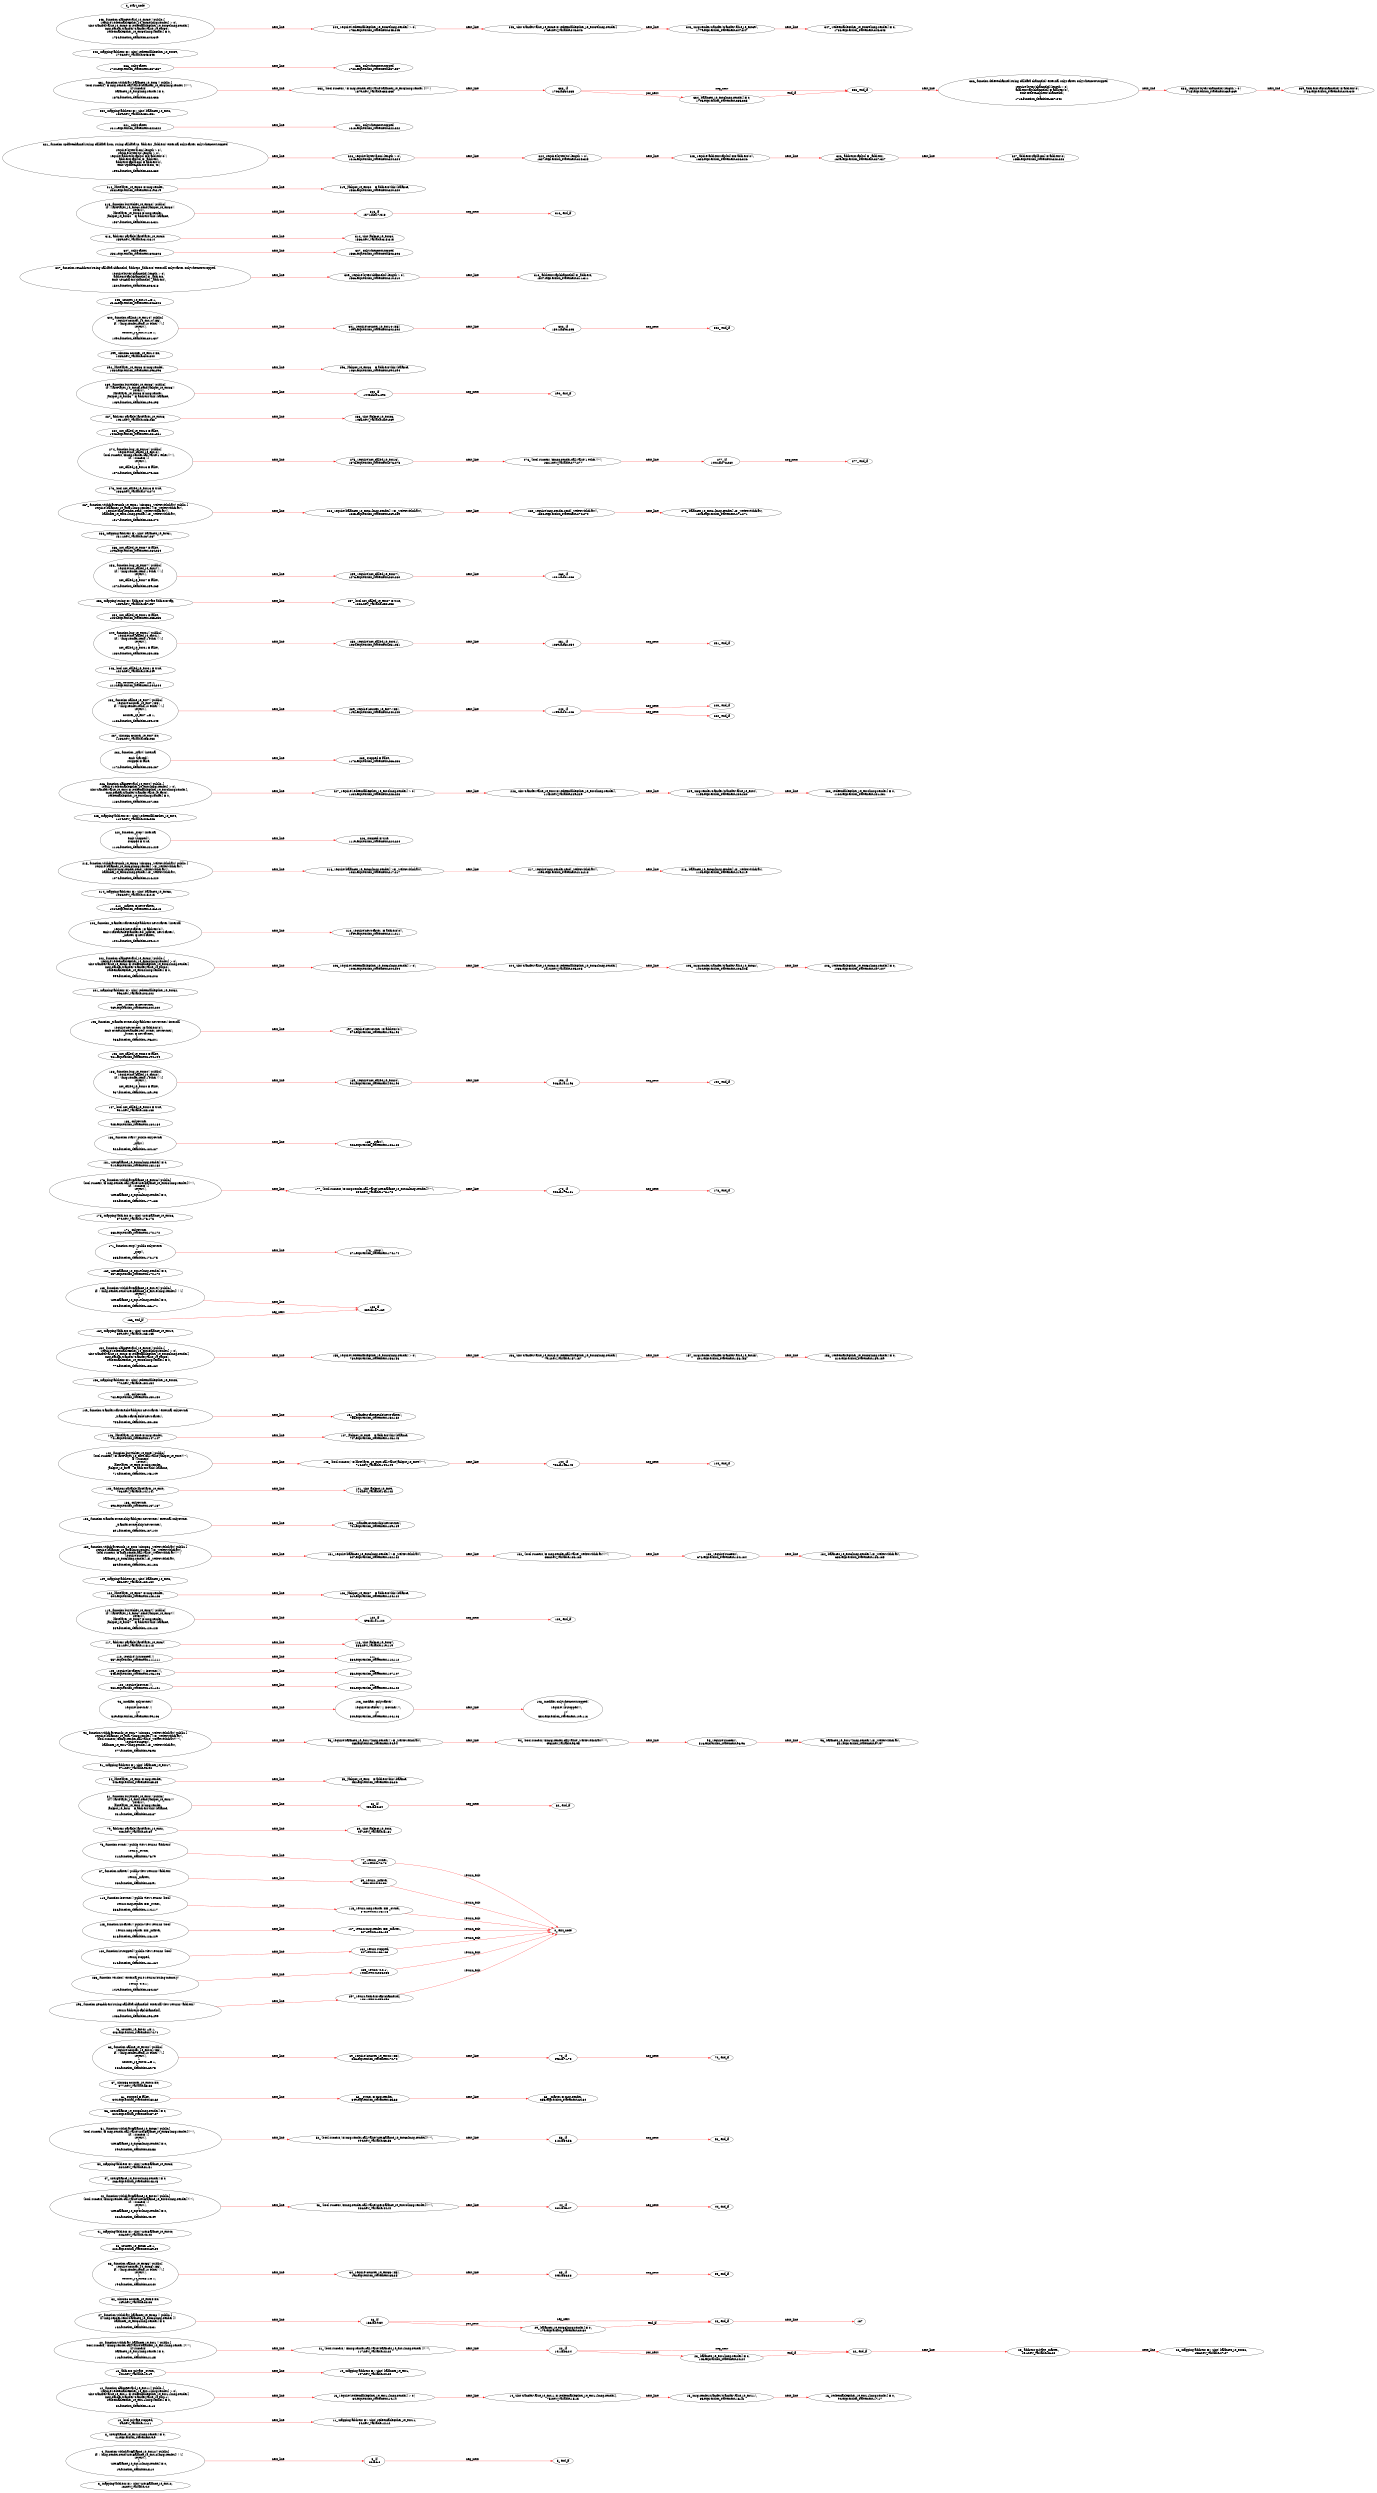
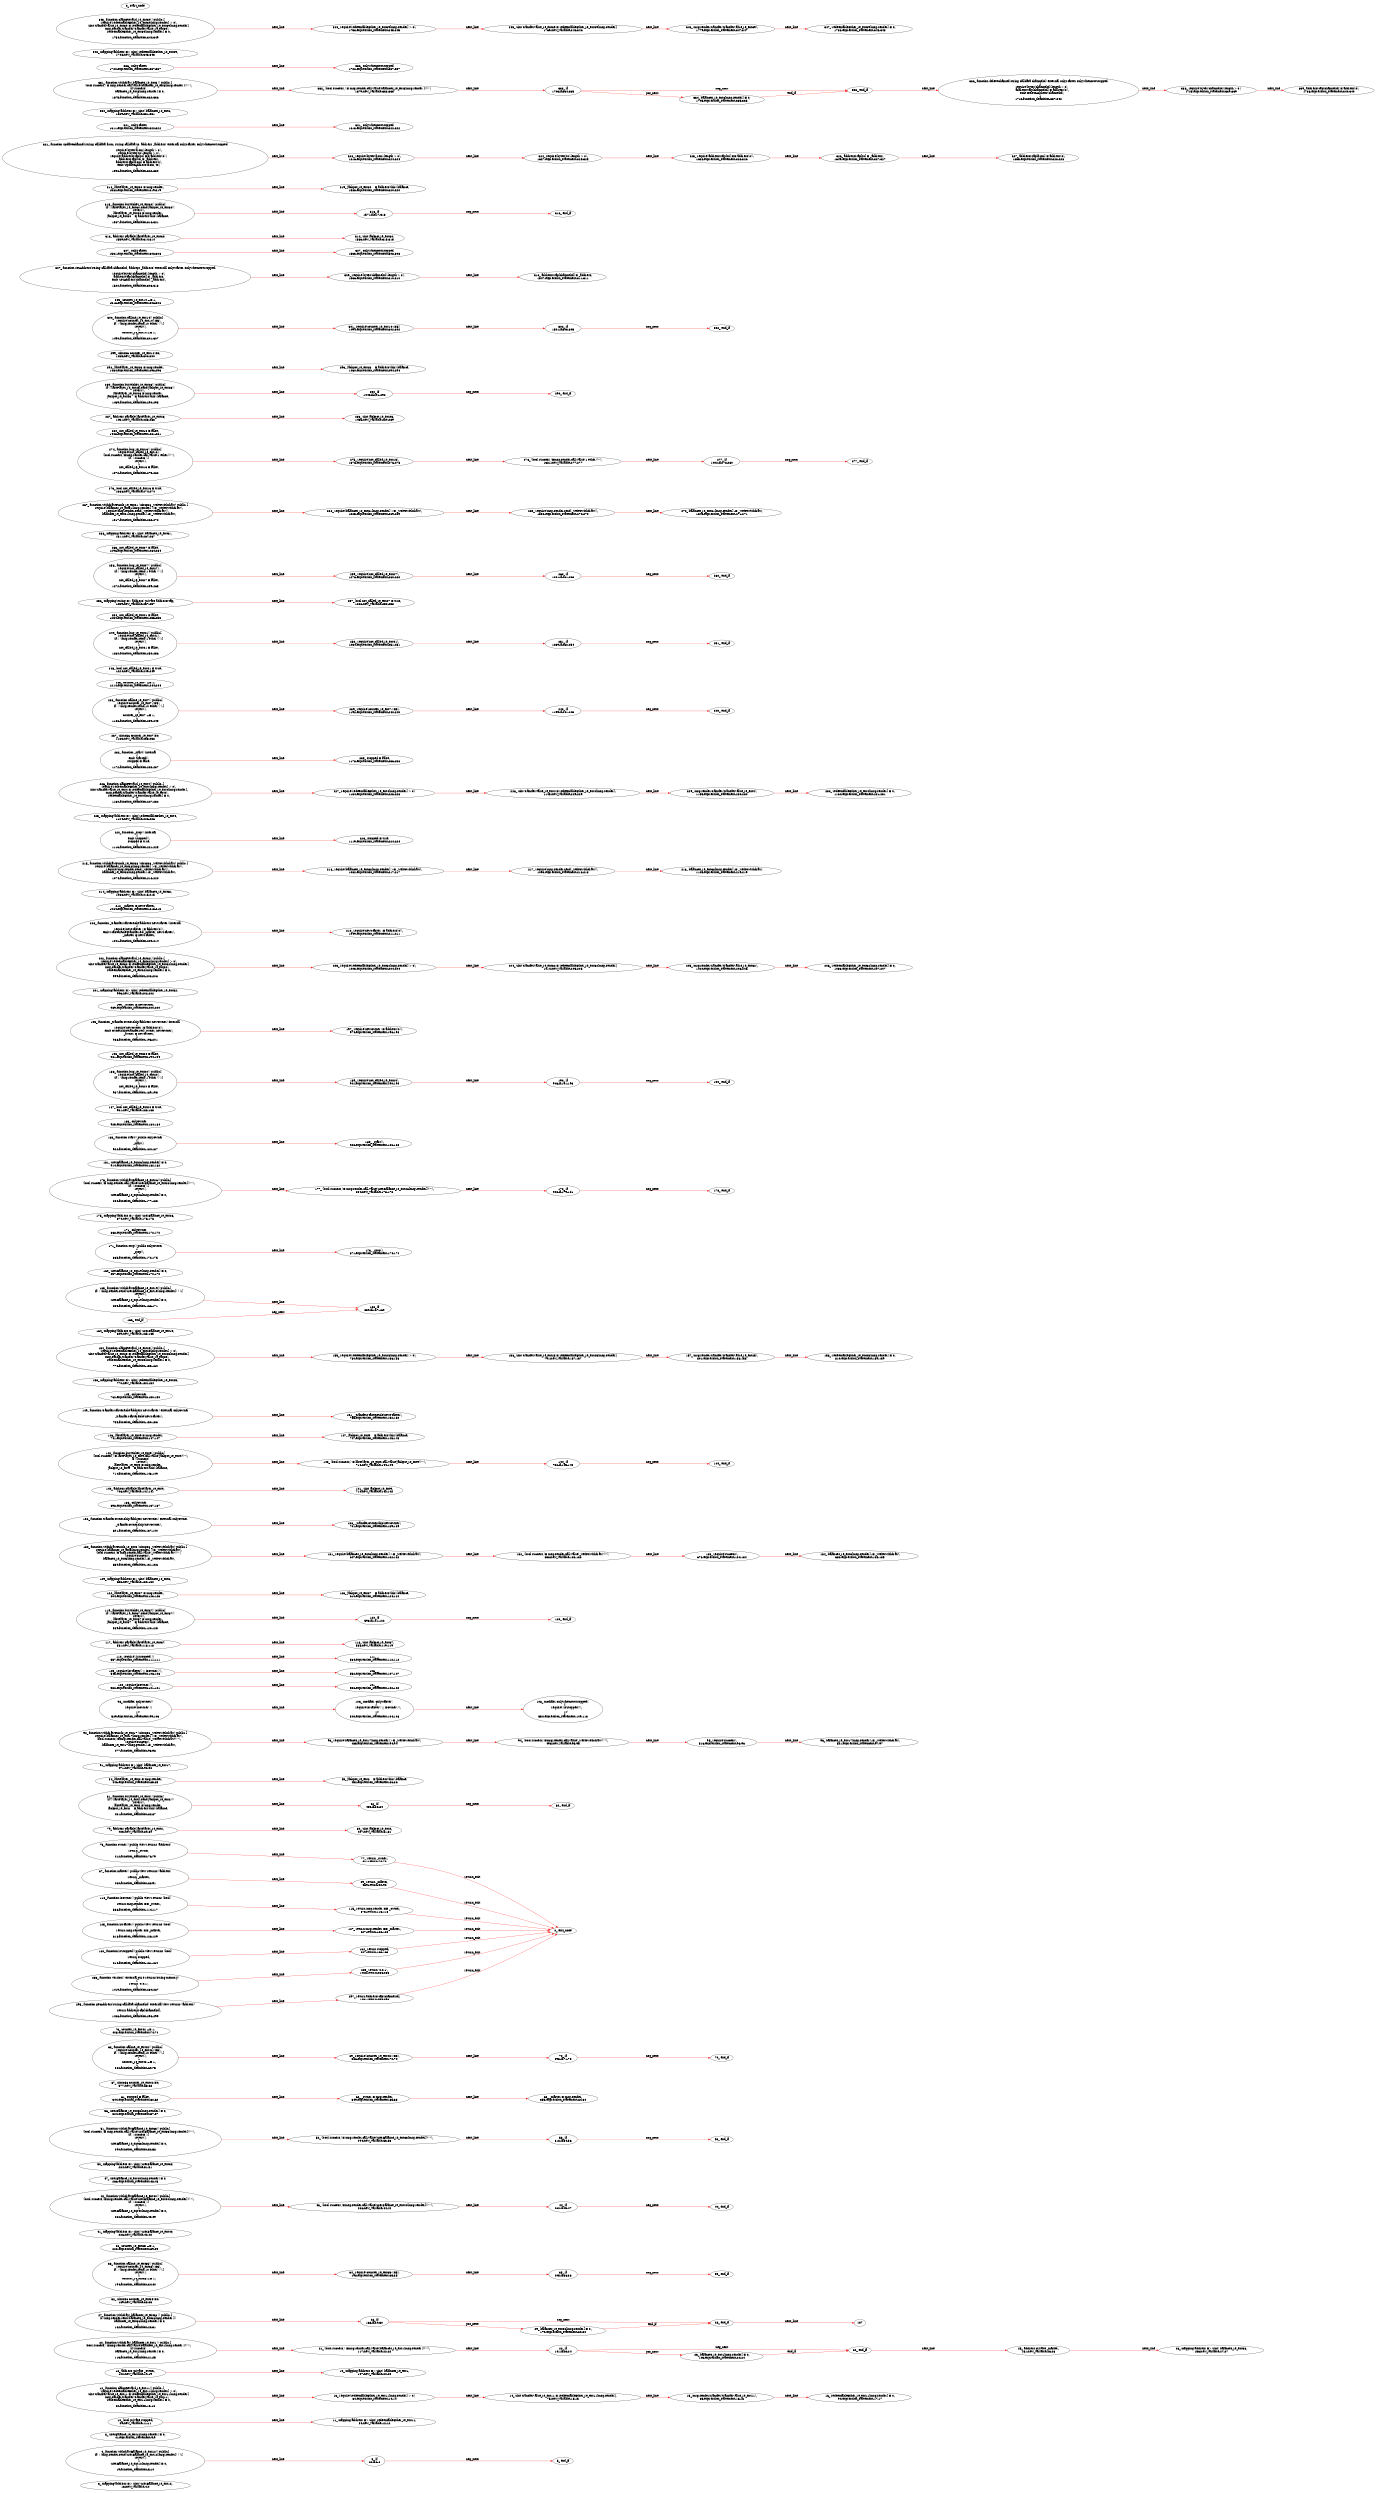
edge "240_ if 1199-if-241-243" -> "260_ end_if": now "260_ if 1281-if-261-263" -> "260_ end_if"
